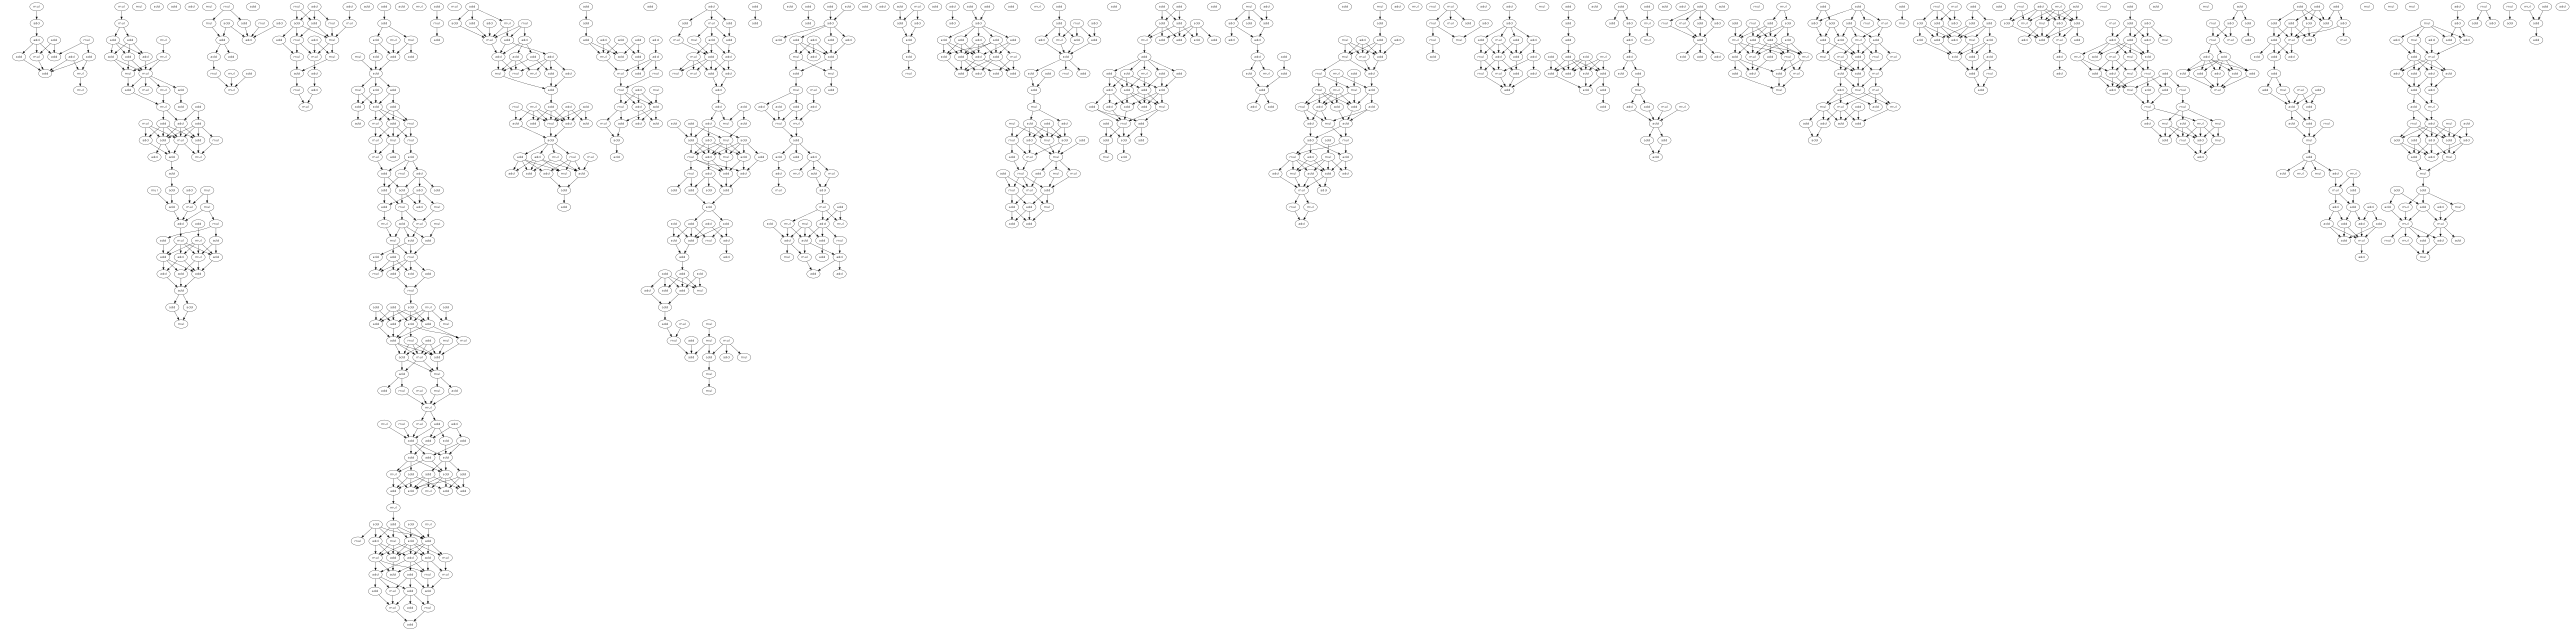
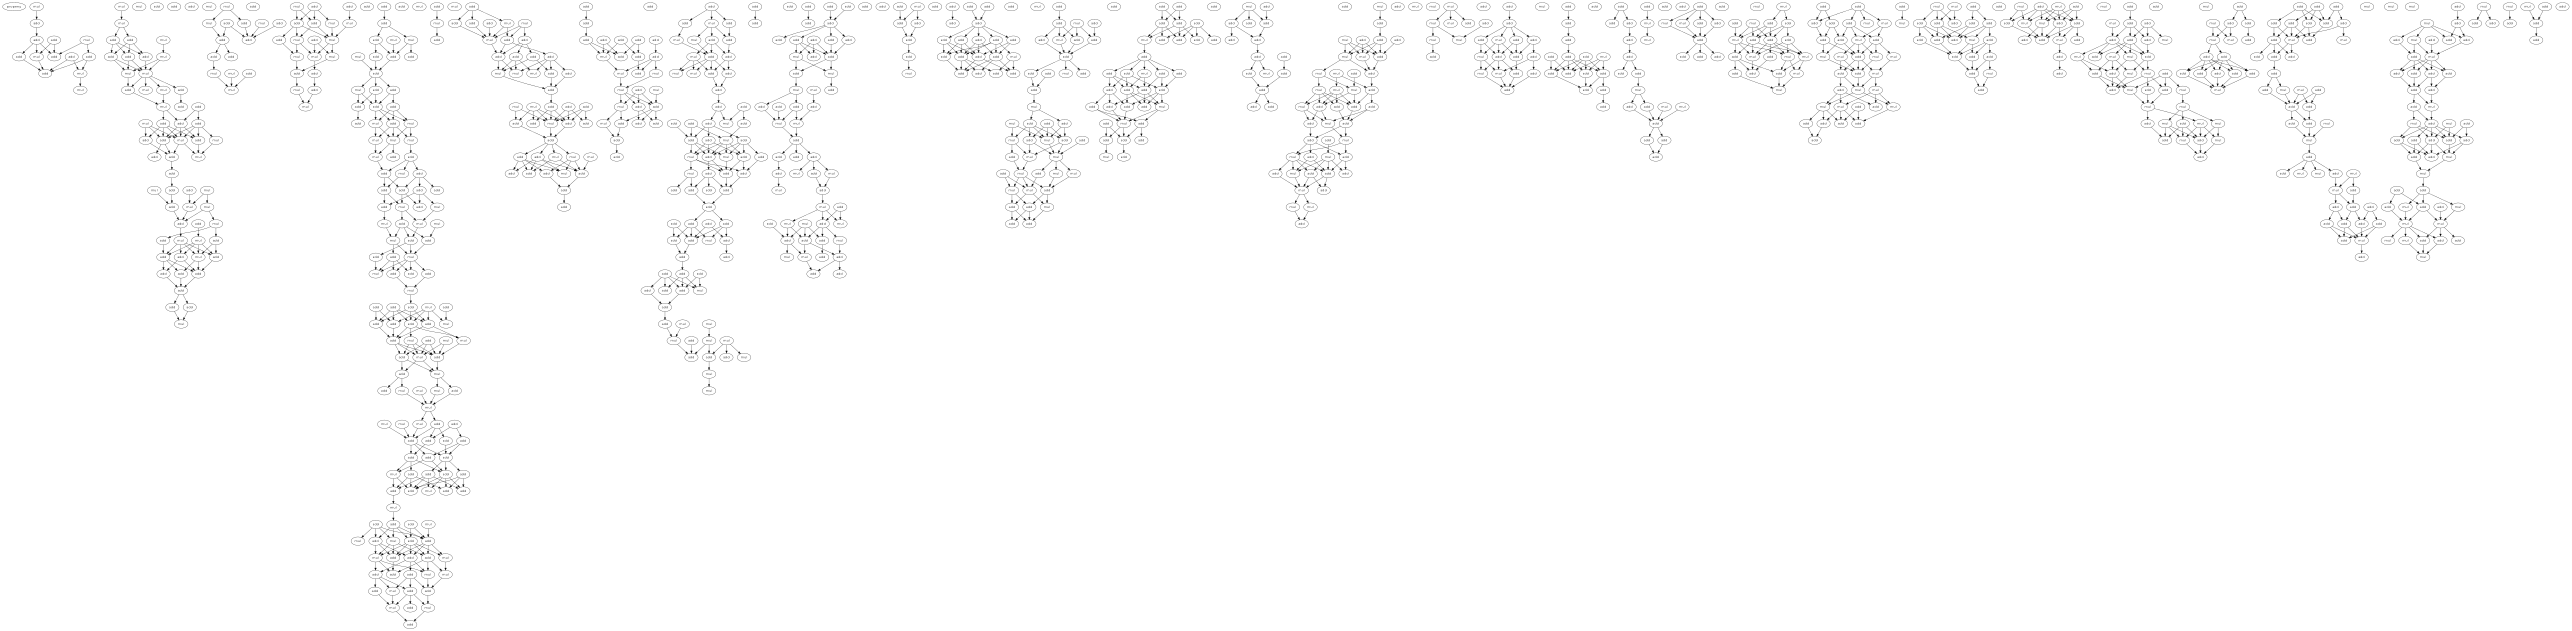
node "property": added
